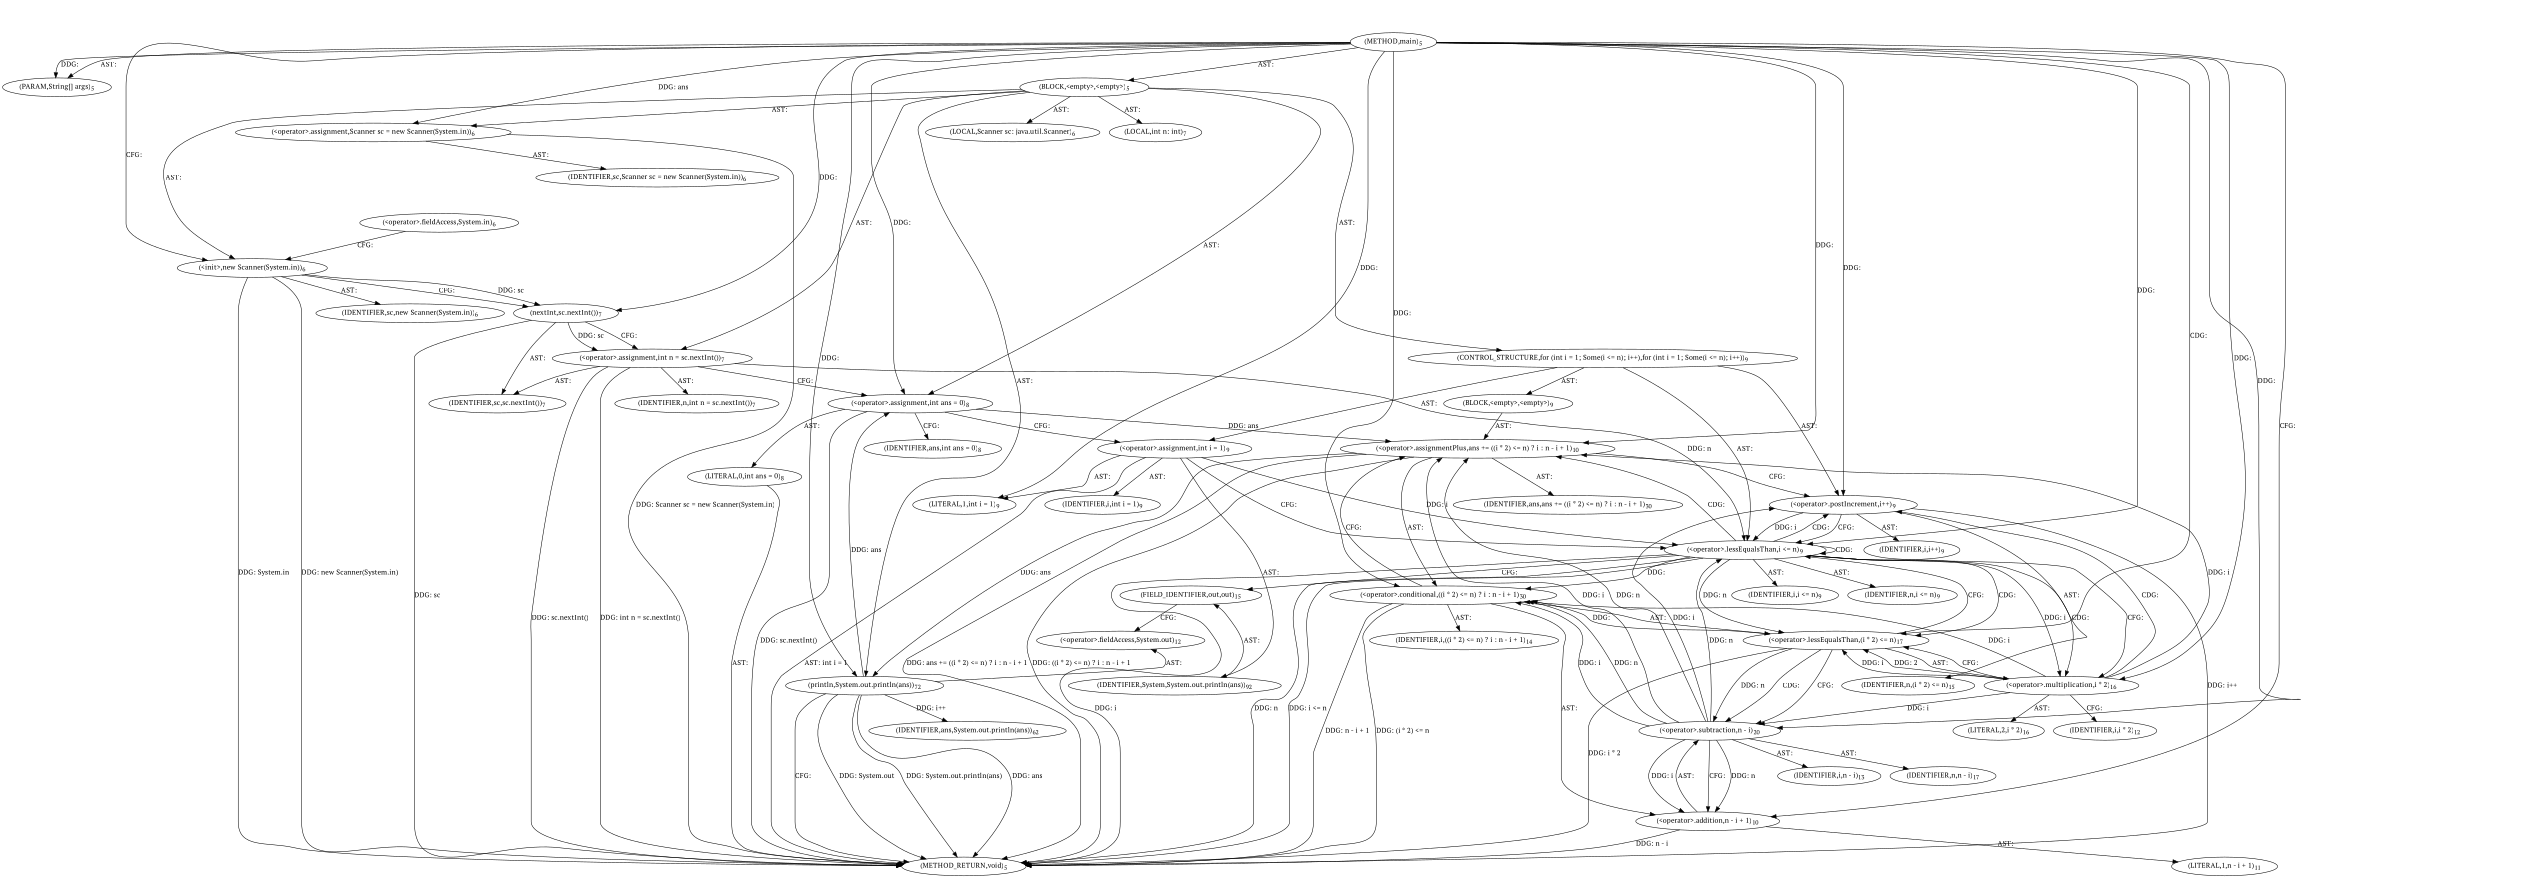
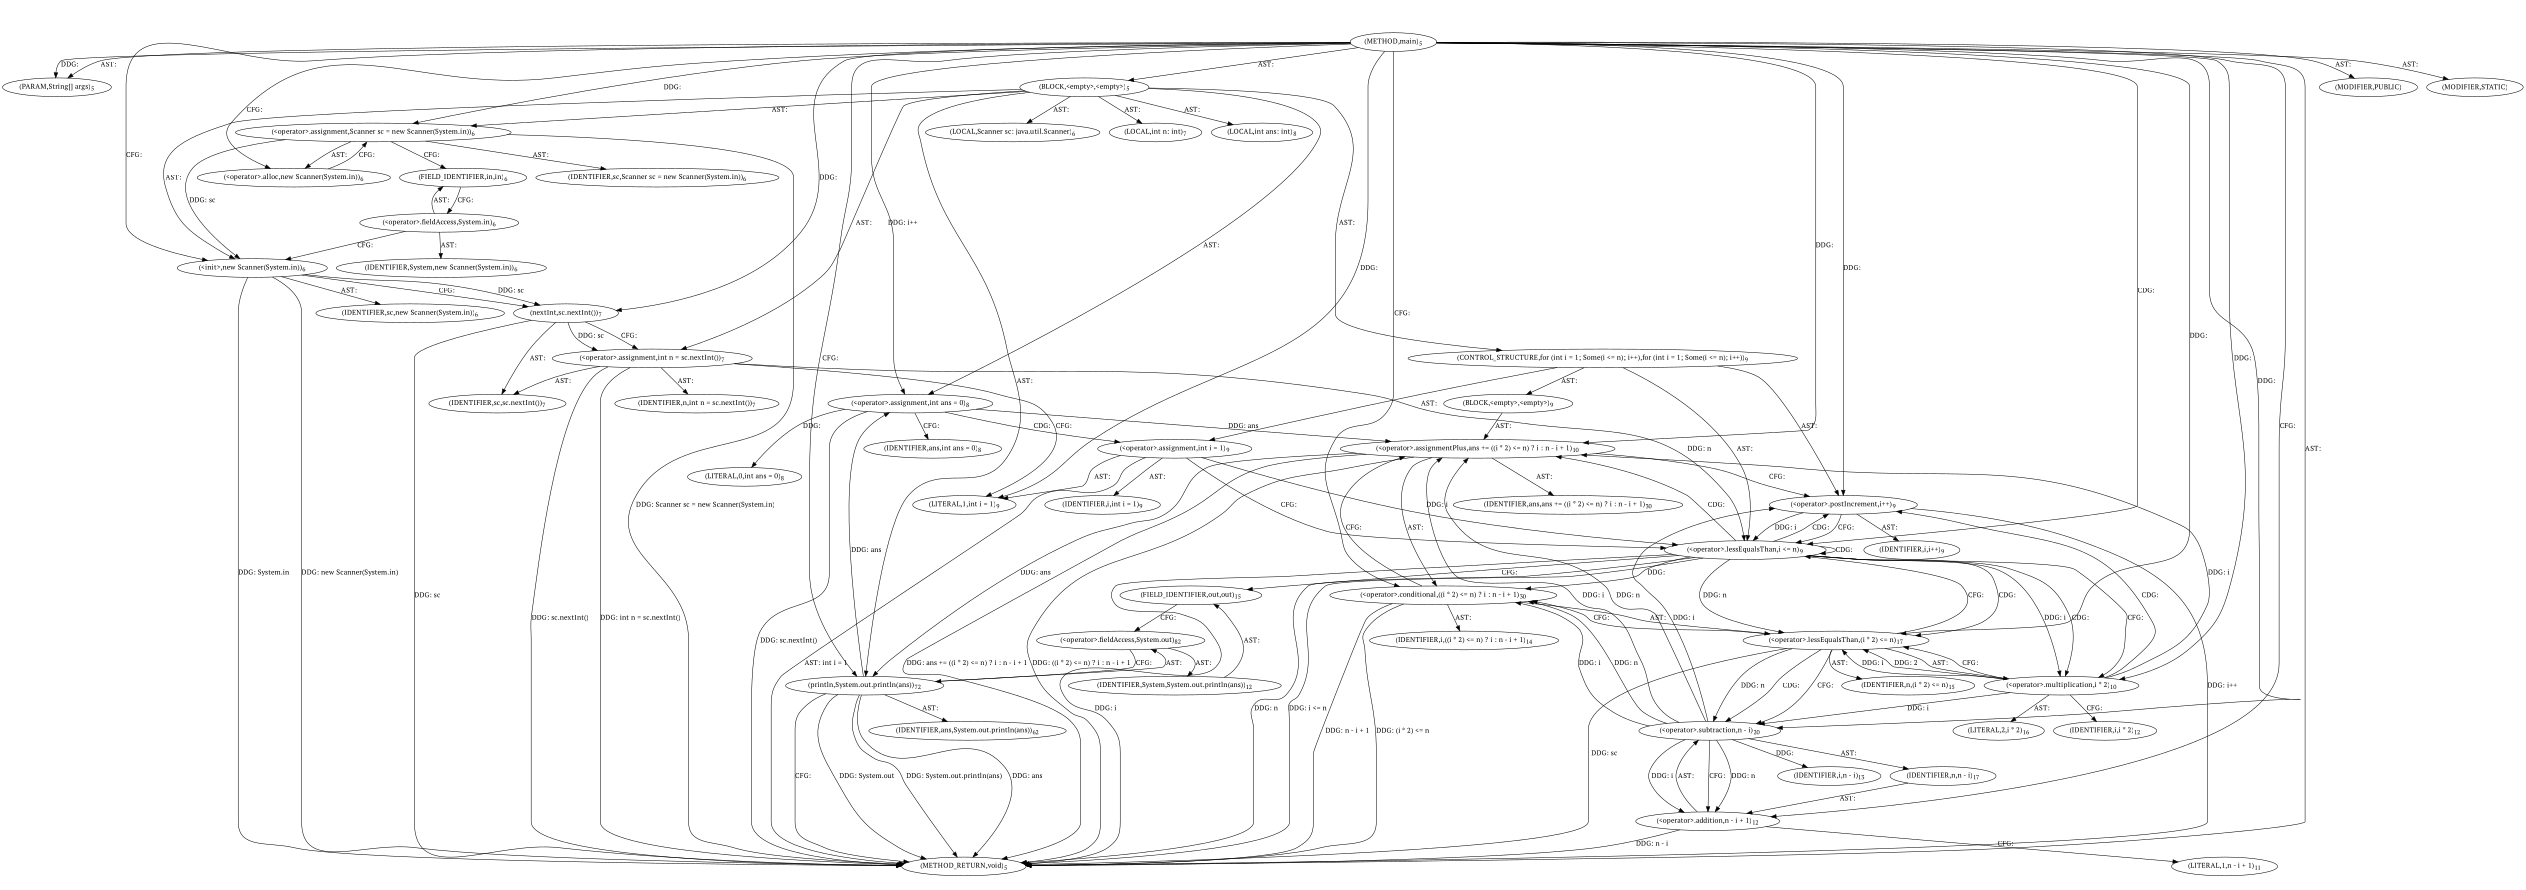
edge "(METHOD,main)" -> "(<operator>.assignment,Scanner sc = new Scanner(System.in))": label "DDG: ans" -> "DDG: "
node "(MODIFIER,PUBLIC)": added
node "(MODIFIER,STATIC)": added
node "(LOCAL,int ans: int)": added
edge "(<operator>.assignment,Scanner sc = new Scanner(System.in))" -> "(<init>,new Scanner(System.in))": added, label "DDG: sc"
node "(<operator>.alloc,new Scanner(System.in))": added
node "(FIELD_IDENTIFIER,in,in)": added
edge "(METHOD,main)" -> "(<operator>.assignment,int ans = 0)": label "DDG: " -> "DDG: i++"
node "(IDENTIFIER,System,new Scanner(System.in))": added
edge "(METHOD,main)" -> "(<operator>.lessEqualsThan,i <= n)": label "DDG: " -> "CDG: "
edge "(METHOD,main)" -> "(<operator>.conditional,((i * 2) <= n) ? i : n - i + 1)": label "DDG: " -> "CFG: "
edge "(METHOD,main)" -> "(<operator>.lessEqualsThan,(i * 2) <= n)": label "CDG: " -> "DDG: "
edge "(METHOD,main)" -> "(println,System.out.println(ans))": label "DDG: " -> "CFG: "
edge "(<operator>.assignment,int n = sc.nextInt())" -> "(<operator>.assignment,int ans = 0)": now "(<operator>.assignment,int n = sc.nextInt())" -> "(LITERAL,1,int i = 1)"
edge "(<operator>.assignment,int ans = 0)" -> "(LITERAL,0,int ans = 0)": label "AST: " -> "DDG: "
edge "(<operator>.assignment,int ans = 0)" -> "(<operator>.assignment,int i = 1)": label "CFG: " -> "CDG: "
edge "(<operator>.assignment,int i = 1)" -> "(IDENTIFIER,System,System.out.println(ans))": now "(<operator>.fieldAccess,System.out)" -> "(IDENTIFIER,System,System.out.println(ans))"
edge "(<operator>.postIncrement,i++)" -> "(IDENTIFIER,n,(i * 2) <= n)": now "(<operator>.lessEqualsThan,(i * 2) <= n)" -> "(IDENTIFIER,n,(i * 2) <= n)"
node "(IDENTIFIER,i,i <= n)": removed
node "(IDENTIFIER,n,i <= n)": removed
edge "(<operator>.multiplication,i * 2)" -> "(<operator>.conditional,((i * 2) <= n) ? i : n - i + 1)": removed, label "DDG: i"
edge "(<operator>.lessEqualsThan,(i * 2) <= n)" -> "(<operator>.conditional,((i * 2) <= n) ? i : n - i + 1)": label "DDG: " -> "CFG: "
edge "(<operator>.subtraction,n - i)" -> "(<operator>.lessEqualsThan,i <= n)": removed, label "DDG: n"
node "(<operator>.fieldAccess,System.out)": text "12" -> "82"
edge "(<operator>.fieldAccess,System.out)" -> "(println,System.out.println(ans))": added, label "CFG:"
node "(IDENTIFIER,System,System.out.println(ans))": text "92" -> "12"
node "(<operator>.multiplication,i * 2)": text "16" -> "10"
edge "(println,System.out.println(ans))" -> "(IDENTIFIER,ans,System.out.println(ans))": label "DDG: i++" -> "AST: "
edge "(<operator>.conditional,((i * 2) <= n) ? i : n - i + 1)" -> "(<operator>.addition,n - i + 1)": now "(IDENTIFIER,n,n - i)" -> "(<operator>.addition,n - i + 1)"
edge "(LITERAL,0,int ans = 0)" -> "(METHOD_RETURN,void)": now "(METHOD,main)" -> "(METHOD_RETURN,void)"
edge "(<operator>.lessEqualsThan,(i * 2) <= n)" -> "(METHOD_RETURN,void)": label "DDG: i * 2" -> "DDG: sc"
edge "(<operator>.subtraction,n - i)" -> "(IDENTIFIER,i,n - i)": label "AST: " -> "DDG: "
node "(<operator>.addition,n - i + 1)": text "10" -> "12"
edge "(<operator>.addition,n - i + 1)" -> "(LITERAL,1,n - i + 1)": label "AST: " -> "CFG: "
